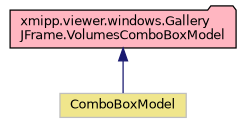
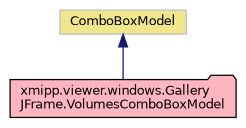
edge "ComboBoxModel" -> "xmipp.viewer.windows.Gallery JFrame.VolumesComboBoxModel": reversed
